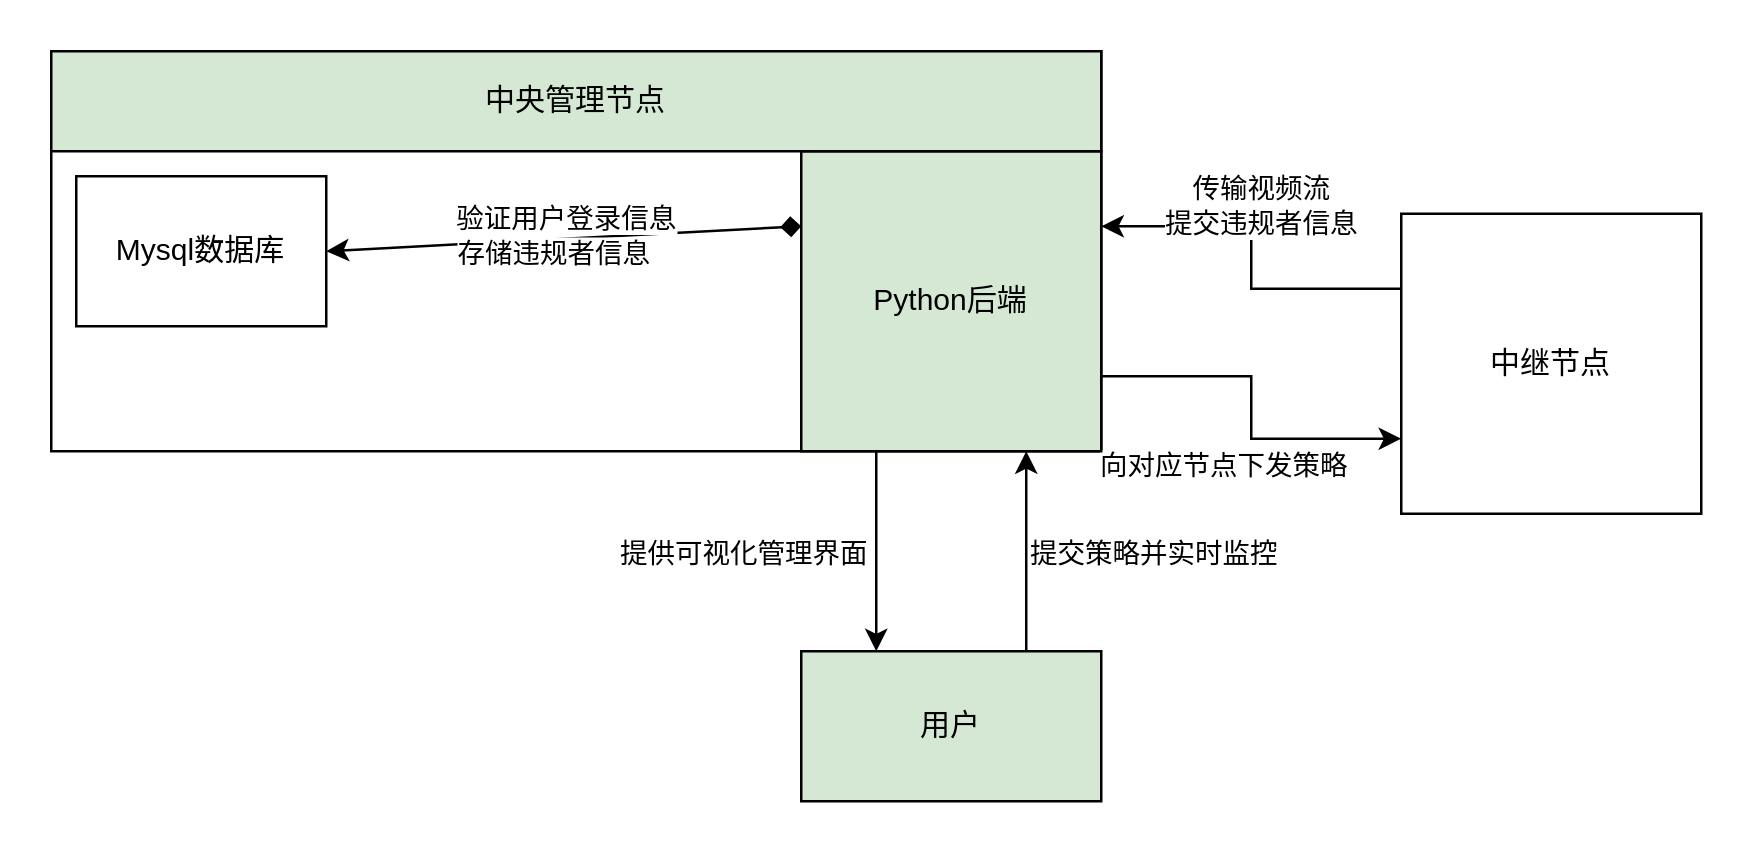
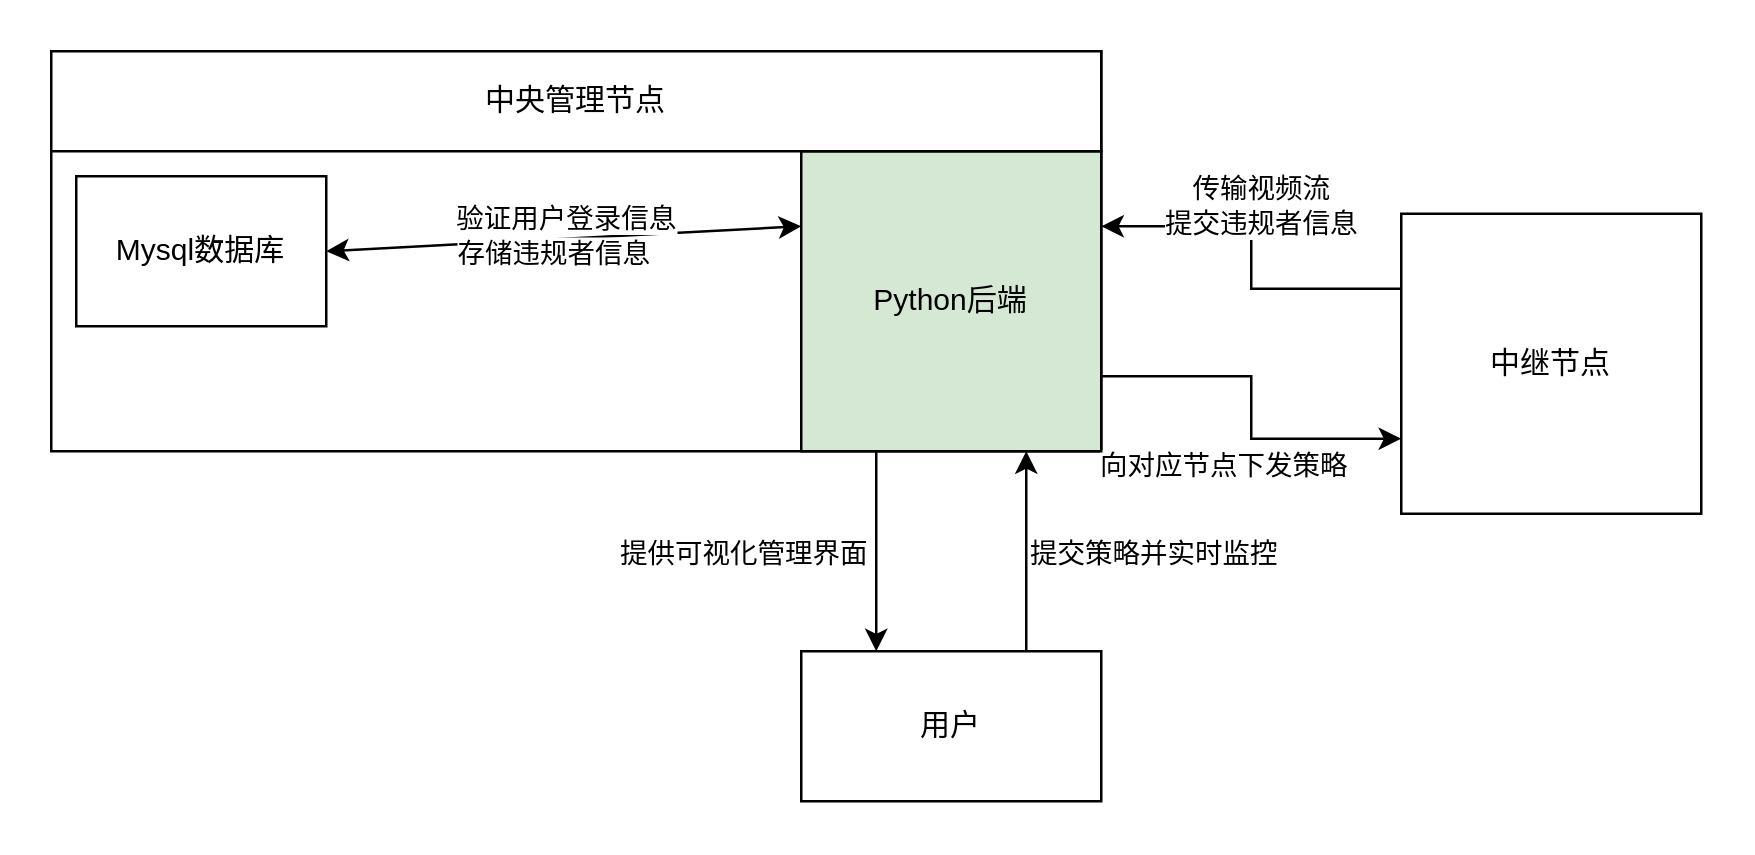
node "中央管理节点": fillcolor #d5e8d4 -> #ffffff
edge "Mysql数据库" -- "Python后端": arrowhead diamond -> classic
node "用户": fillcolor #d5e8d4 -> #ffffff
